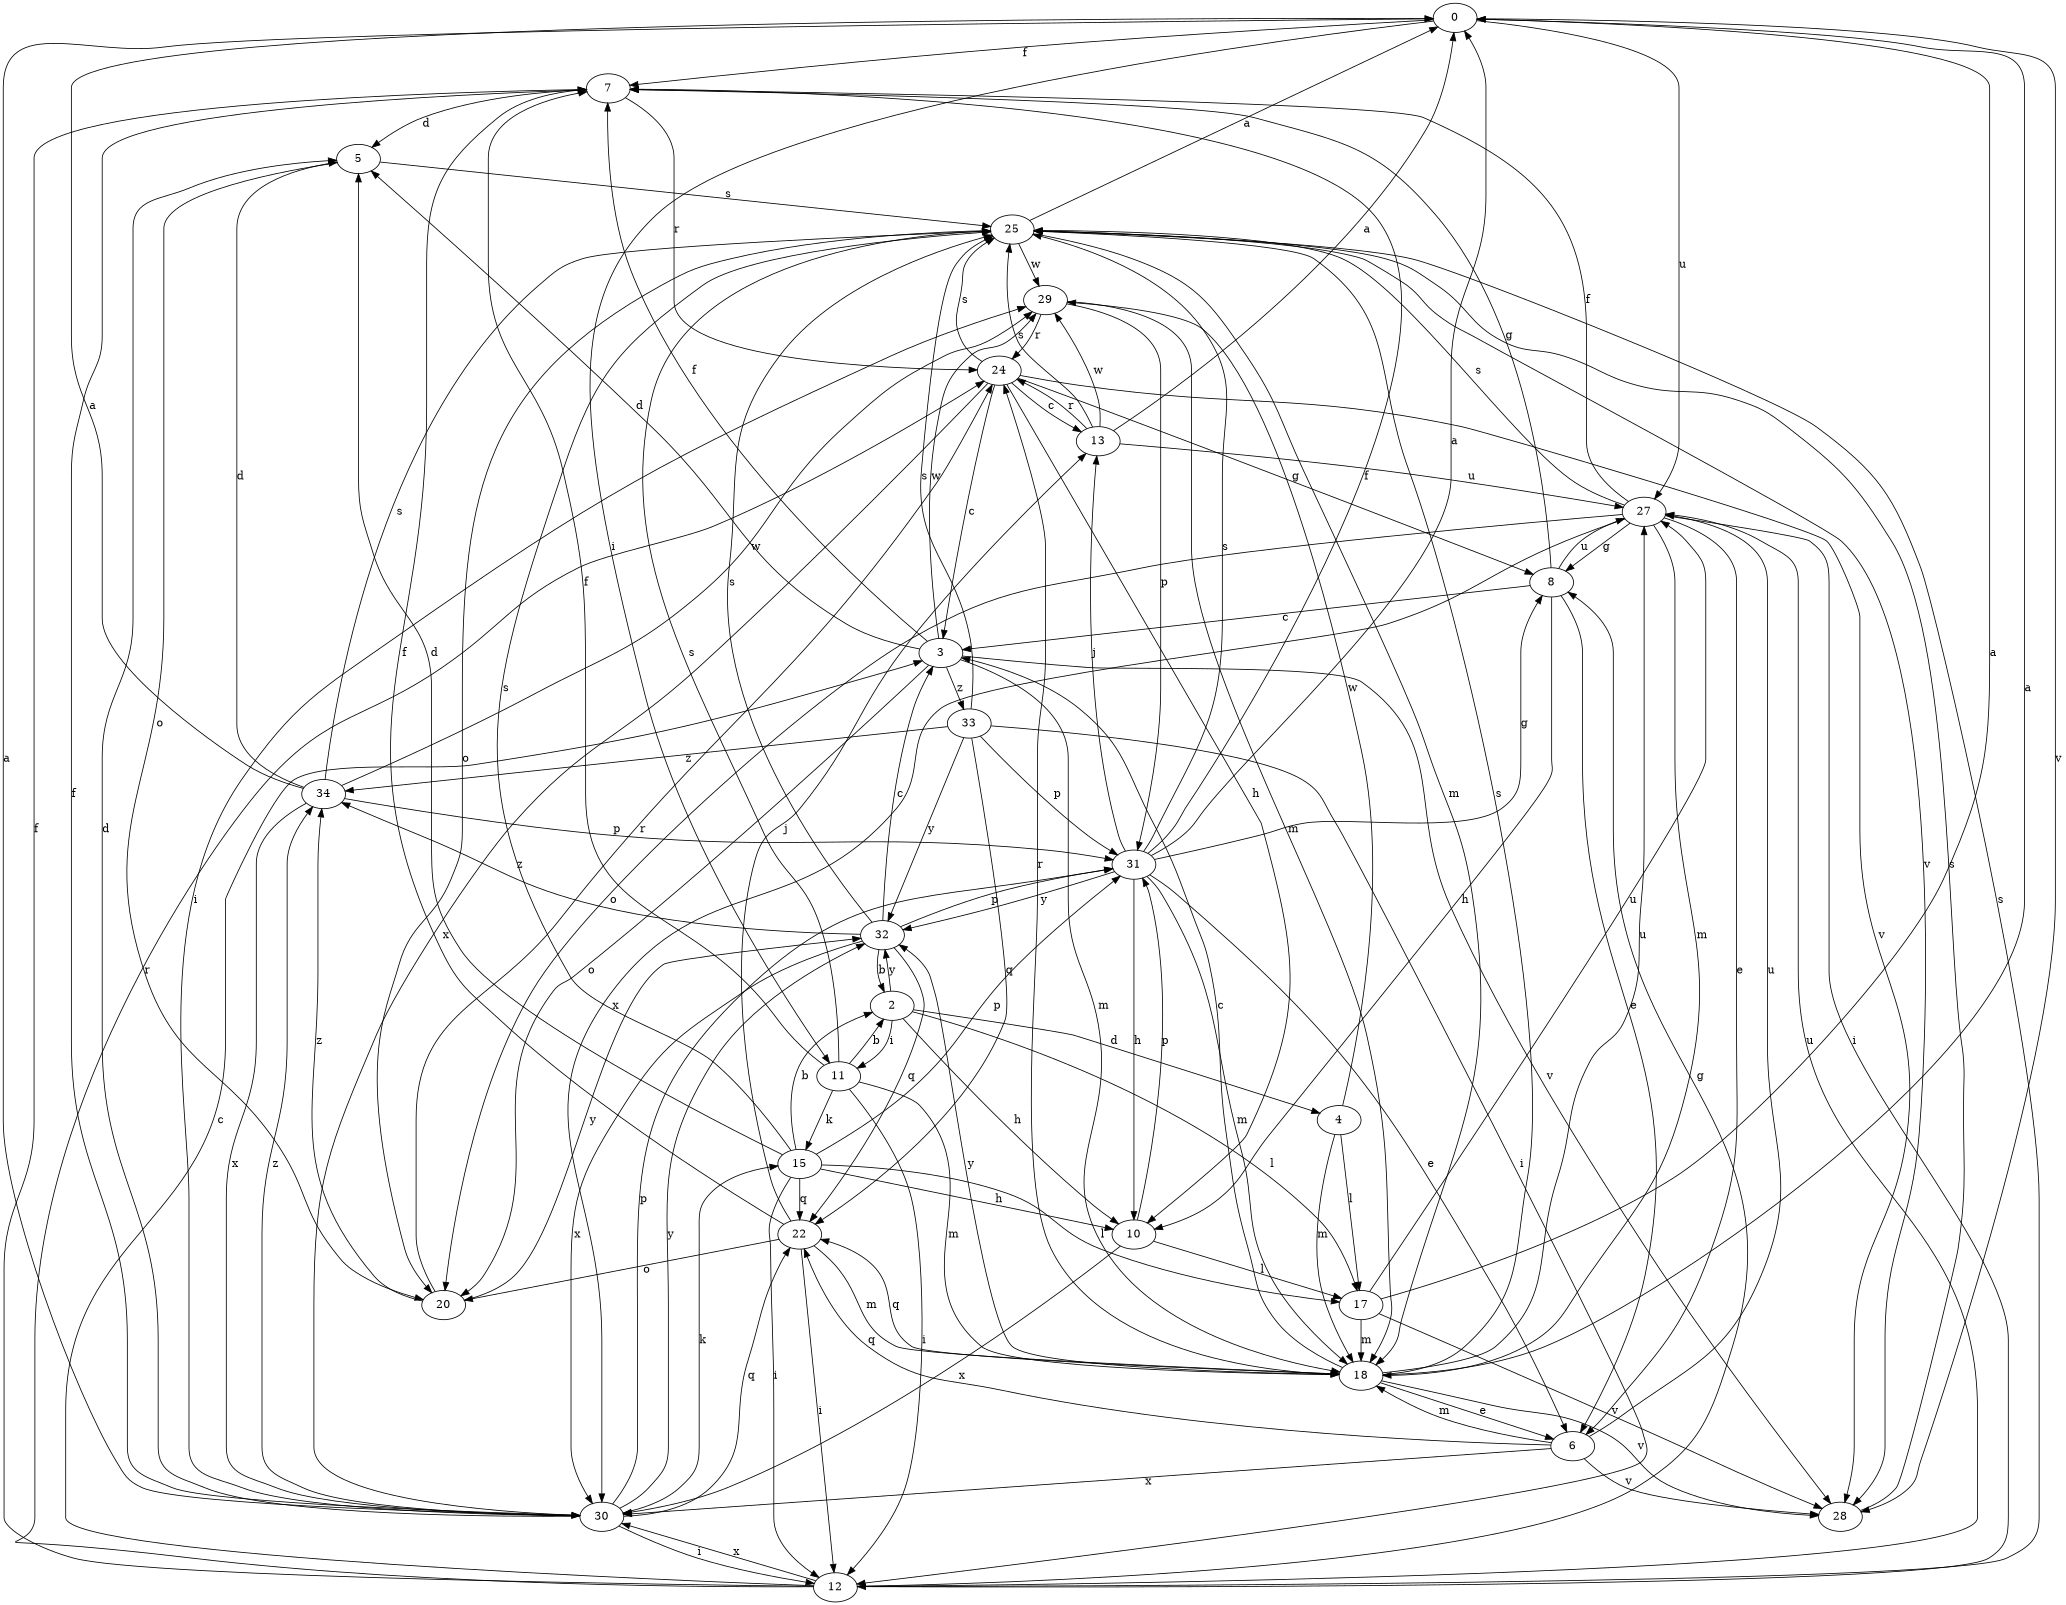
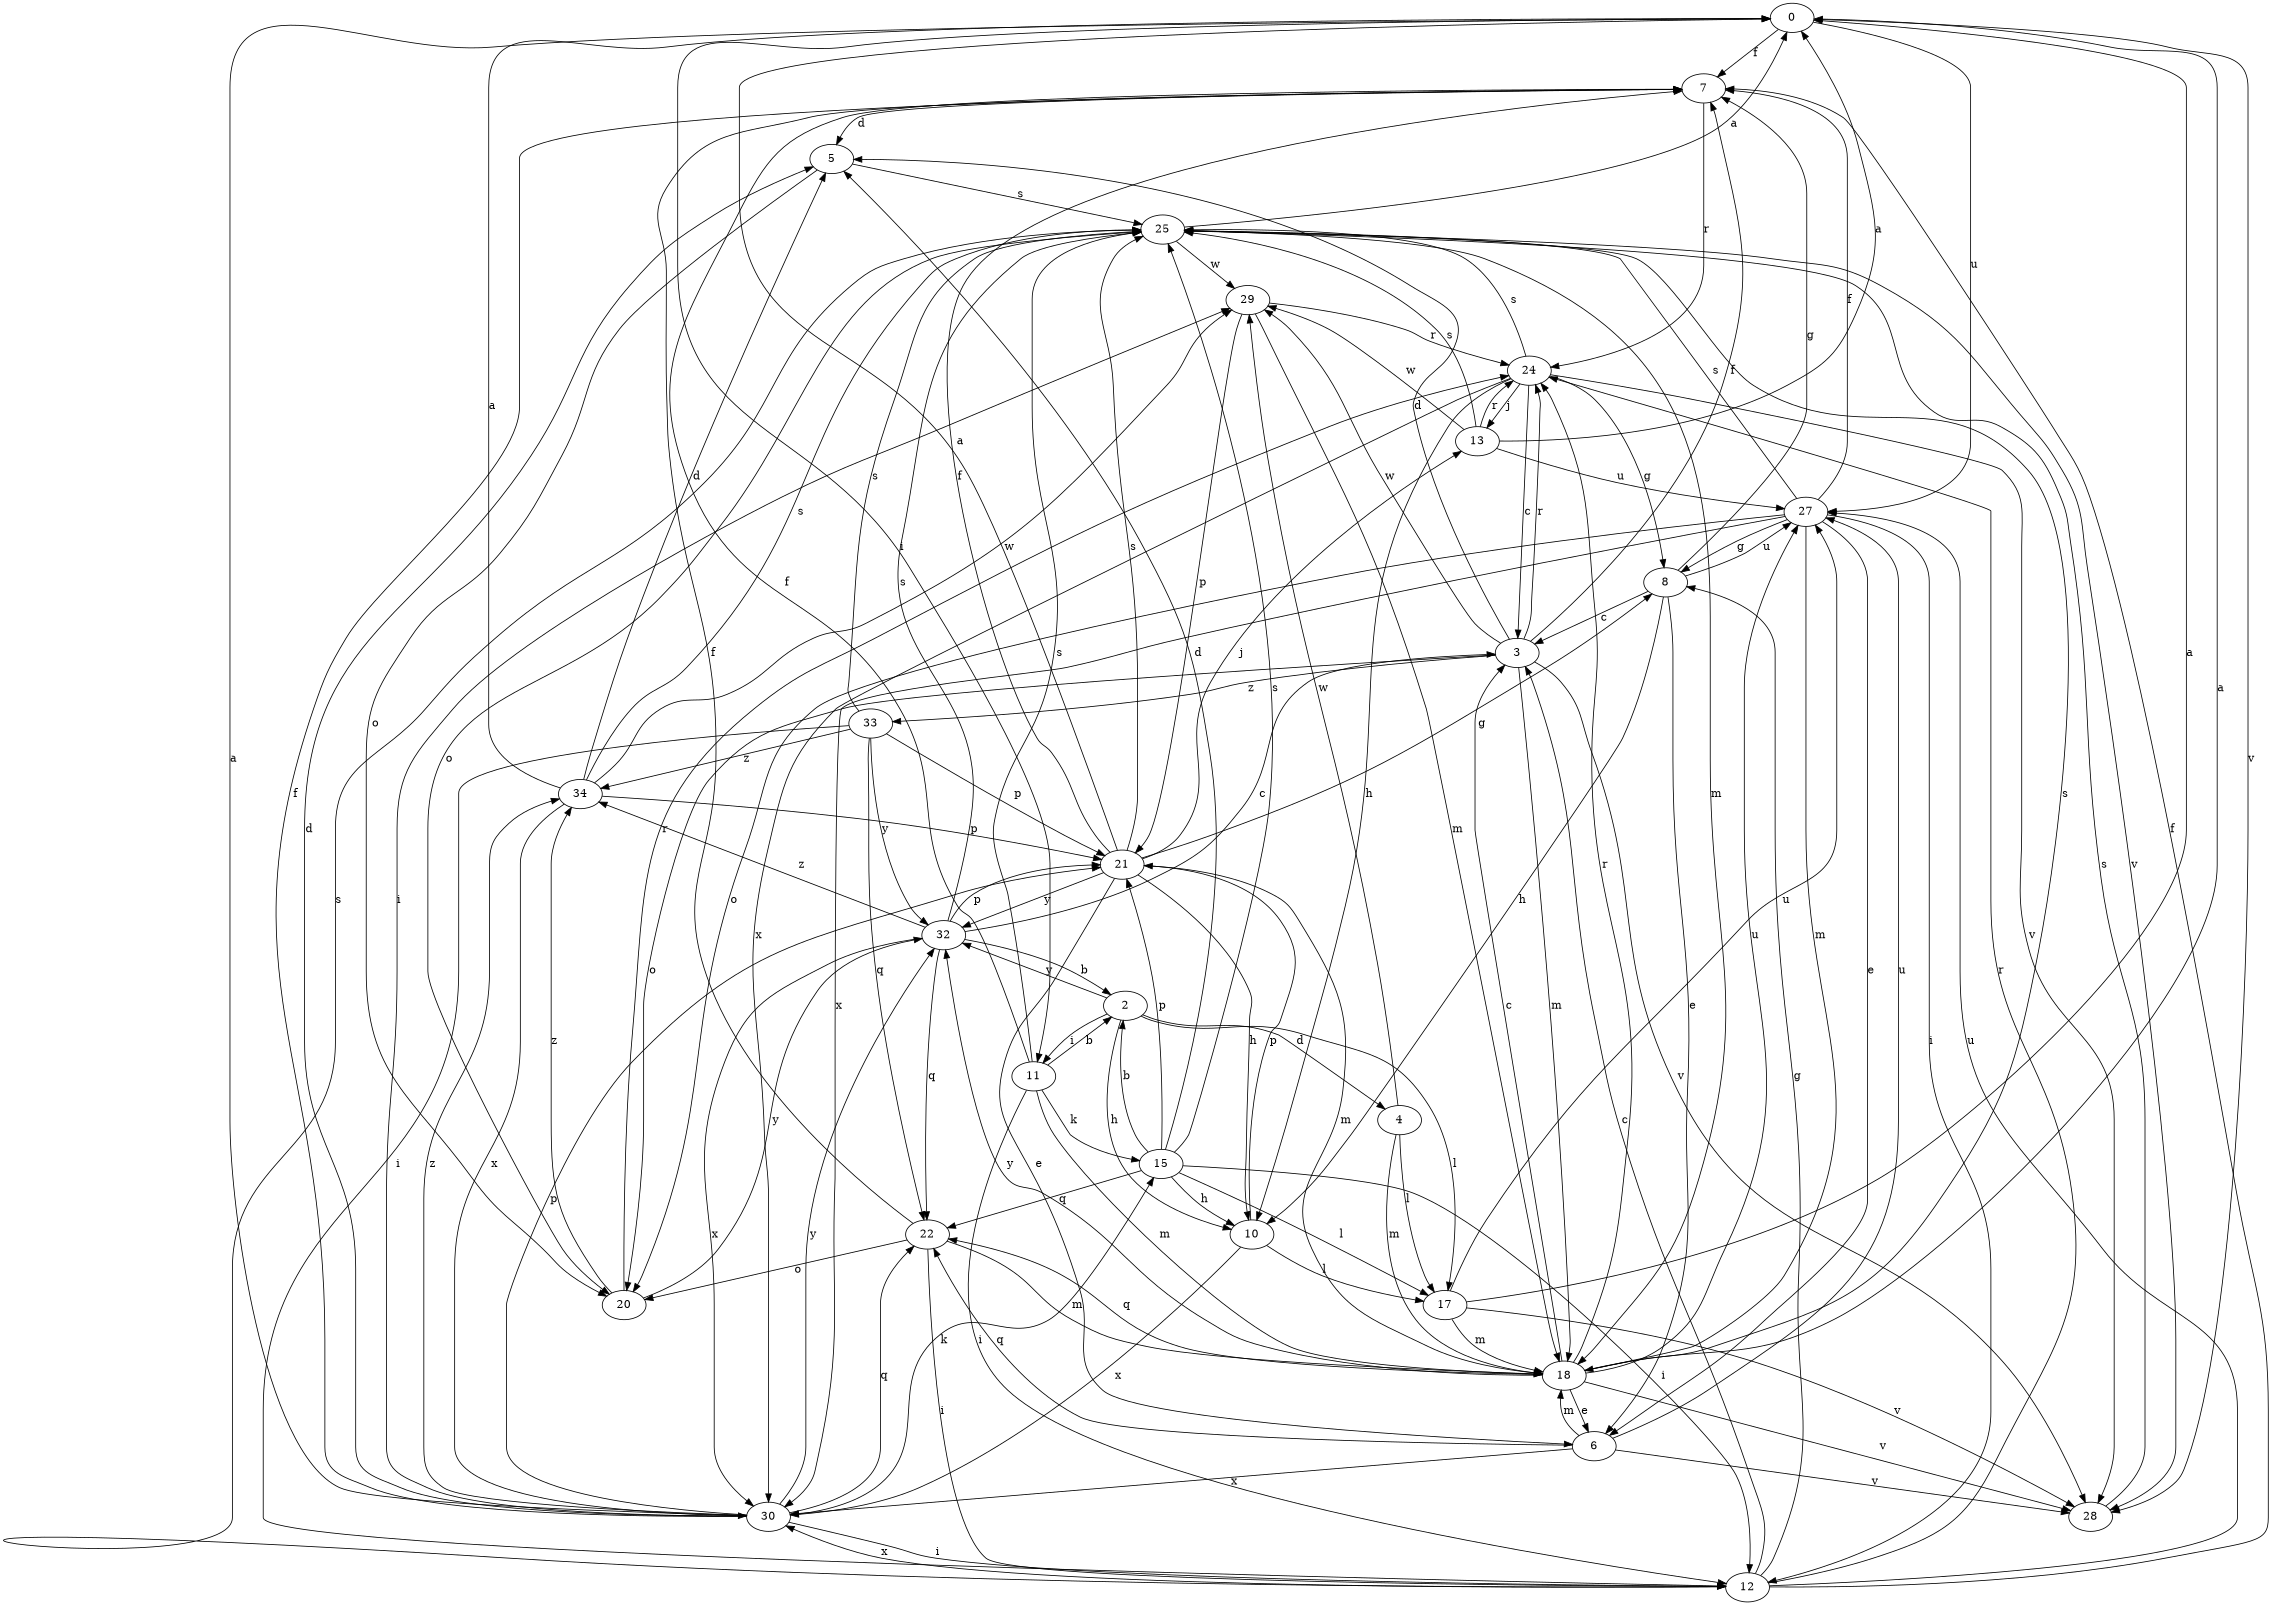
edge "24" -> "13": label "c" -> "j"
edge "3" -> "24": added, label "r"
edge "22" -> "13": removed, label "j"
node "31": label "31" -> "21"
